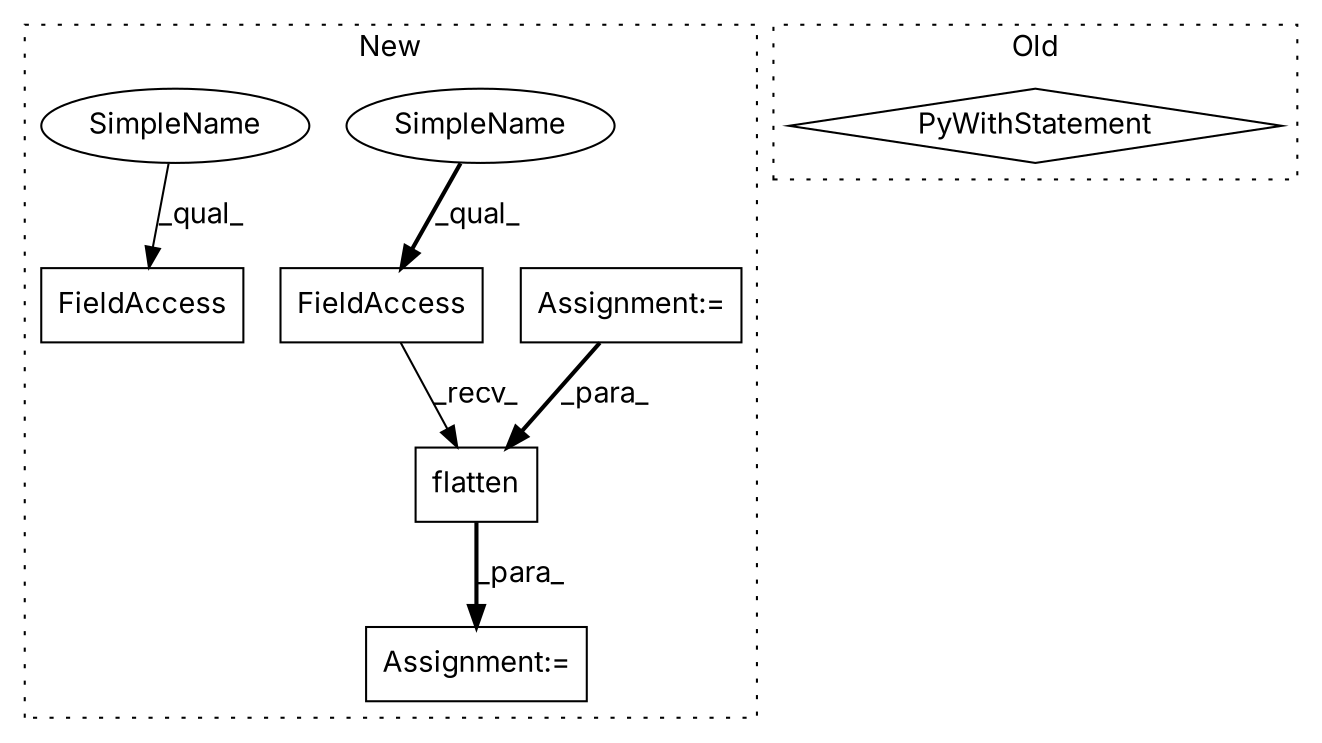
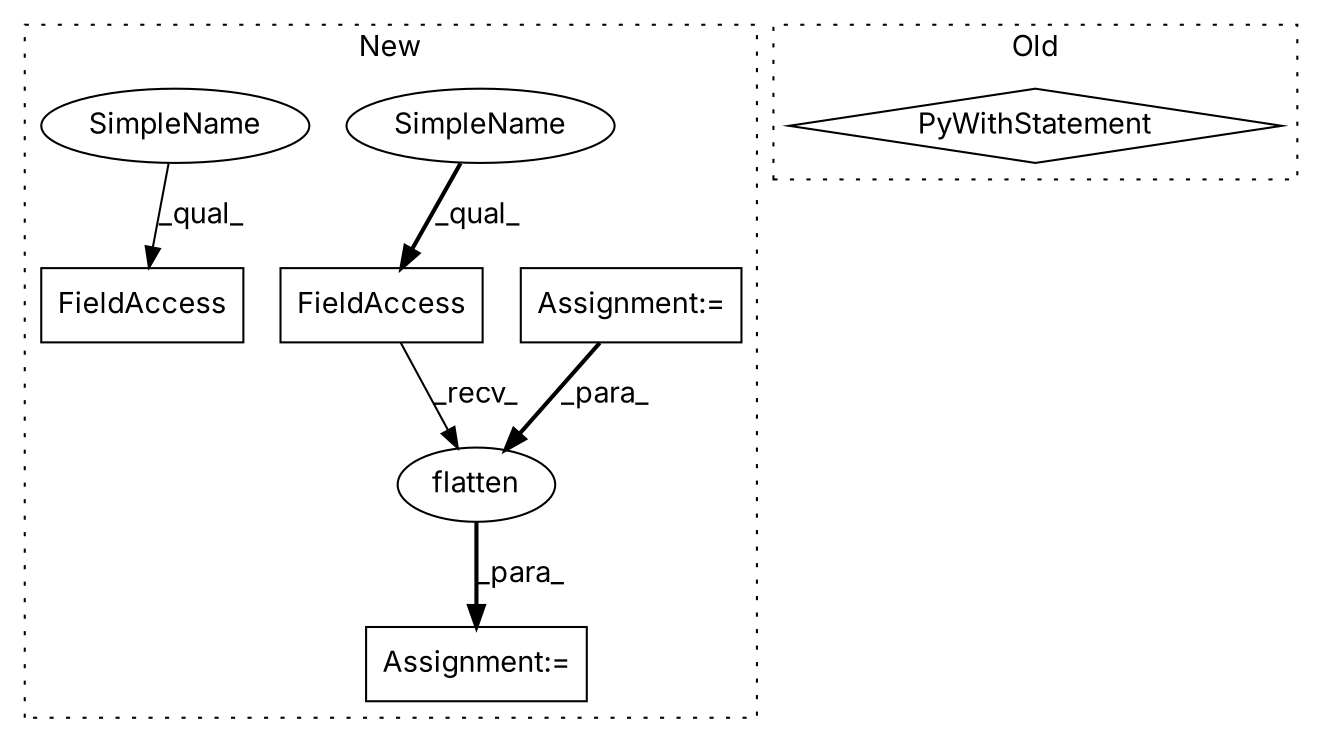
node "flatten": shape box -> ellipse
